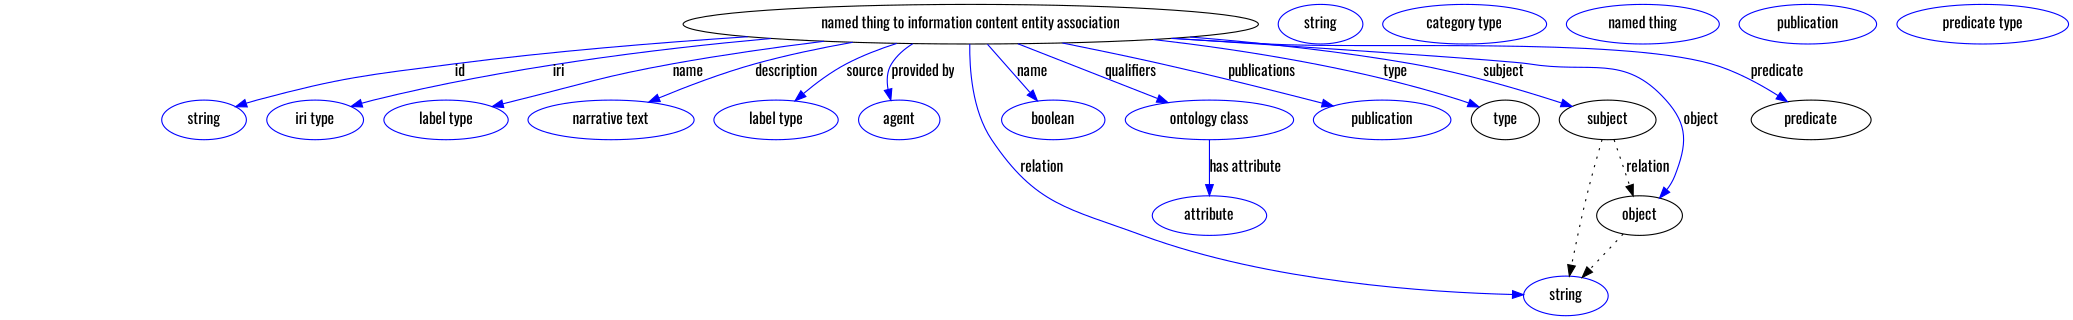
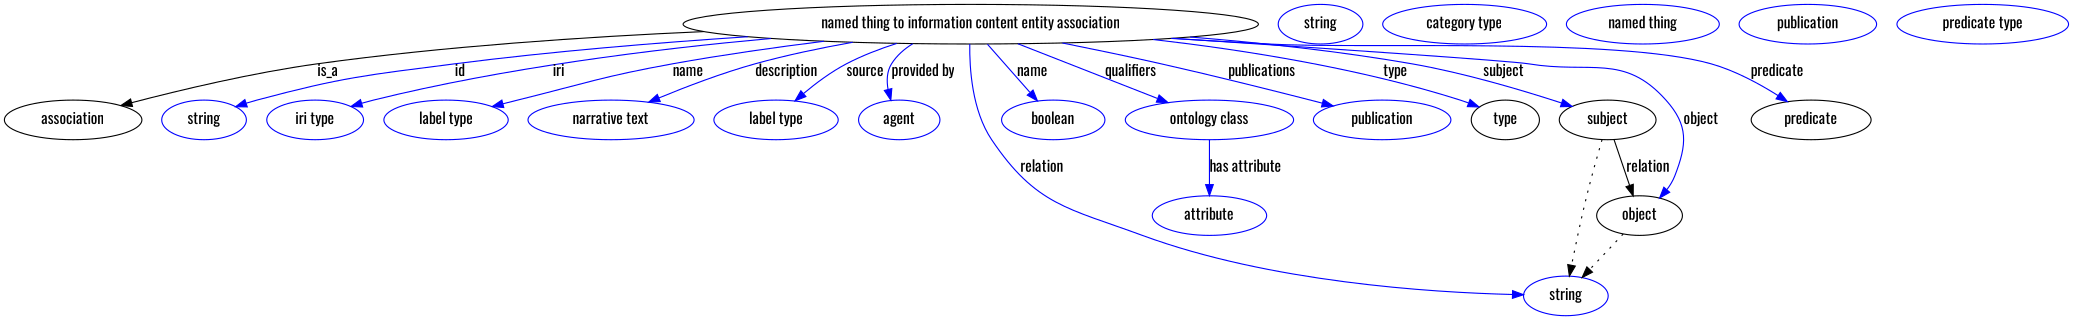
node "association": added
edge "subject" -> "object": style dotted -> solid
